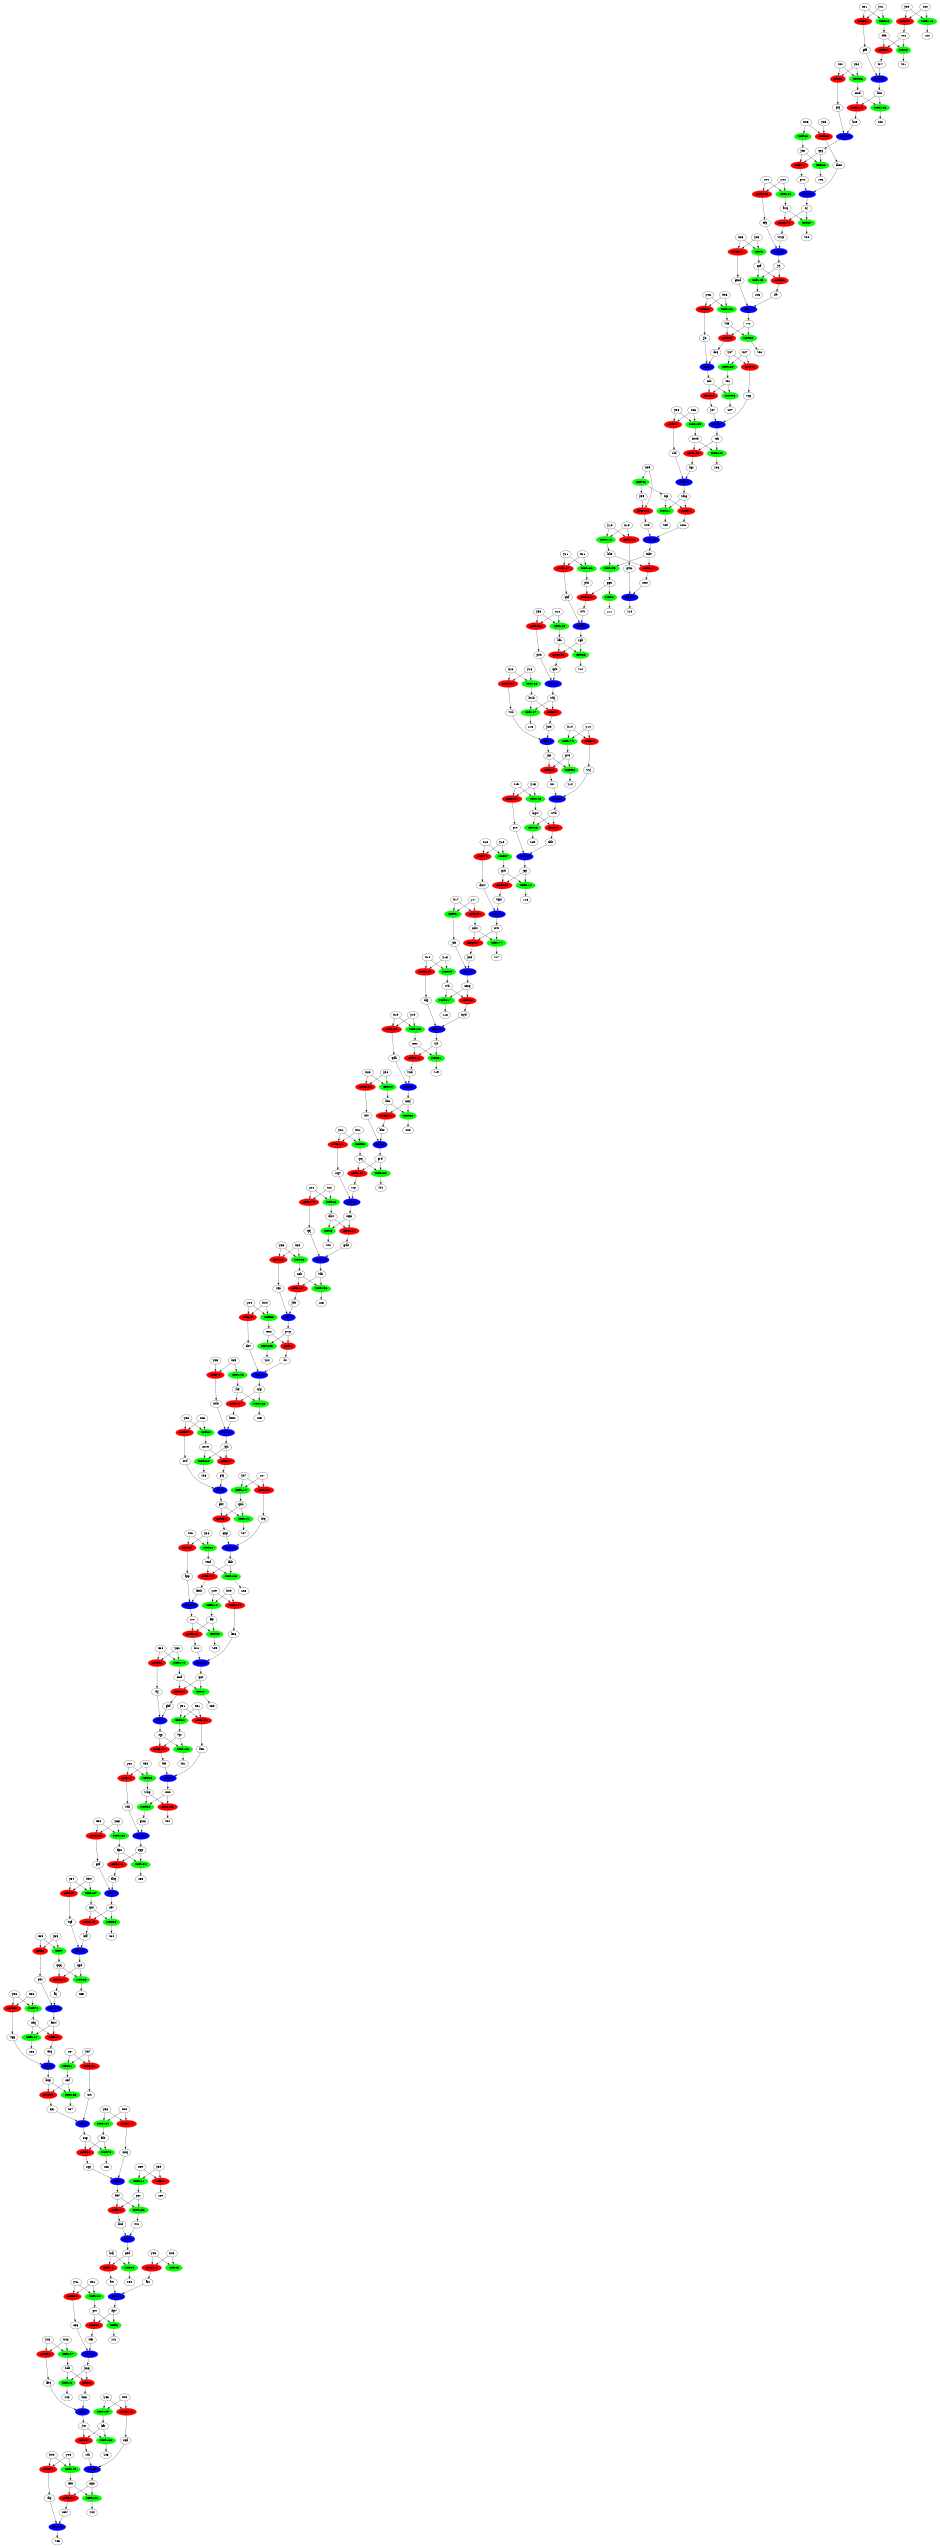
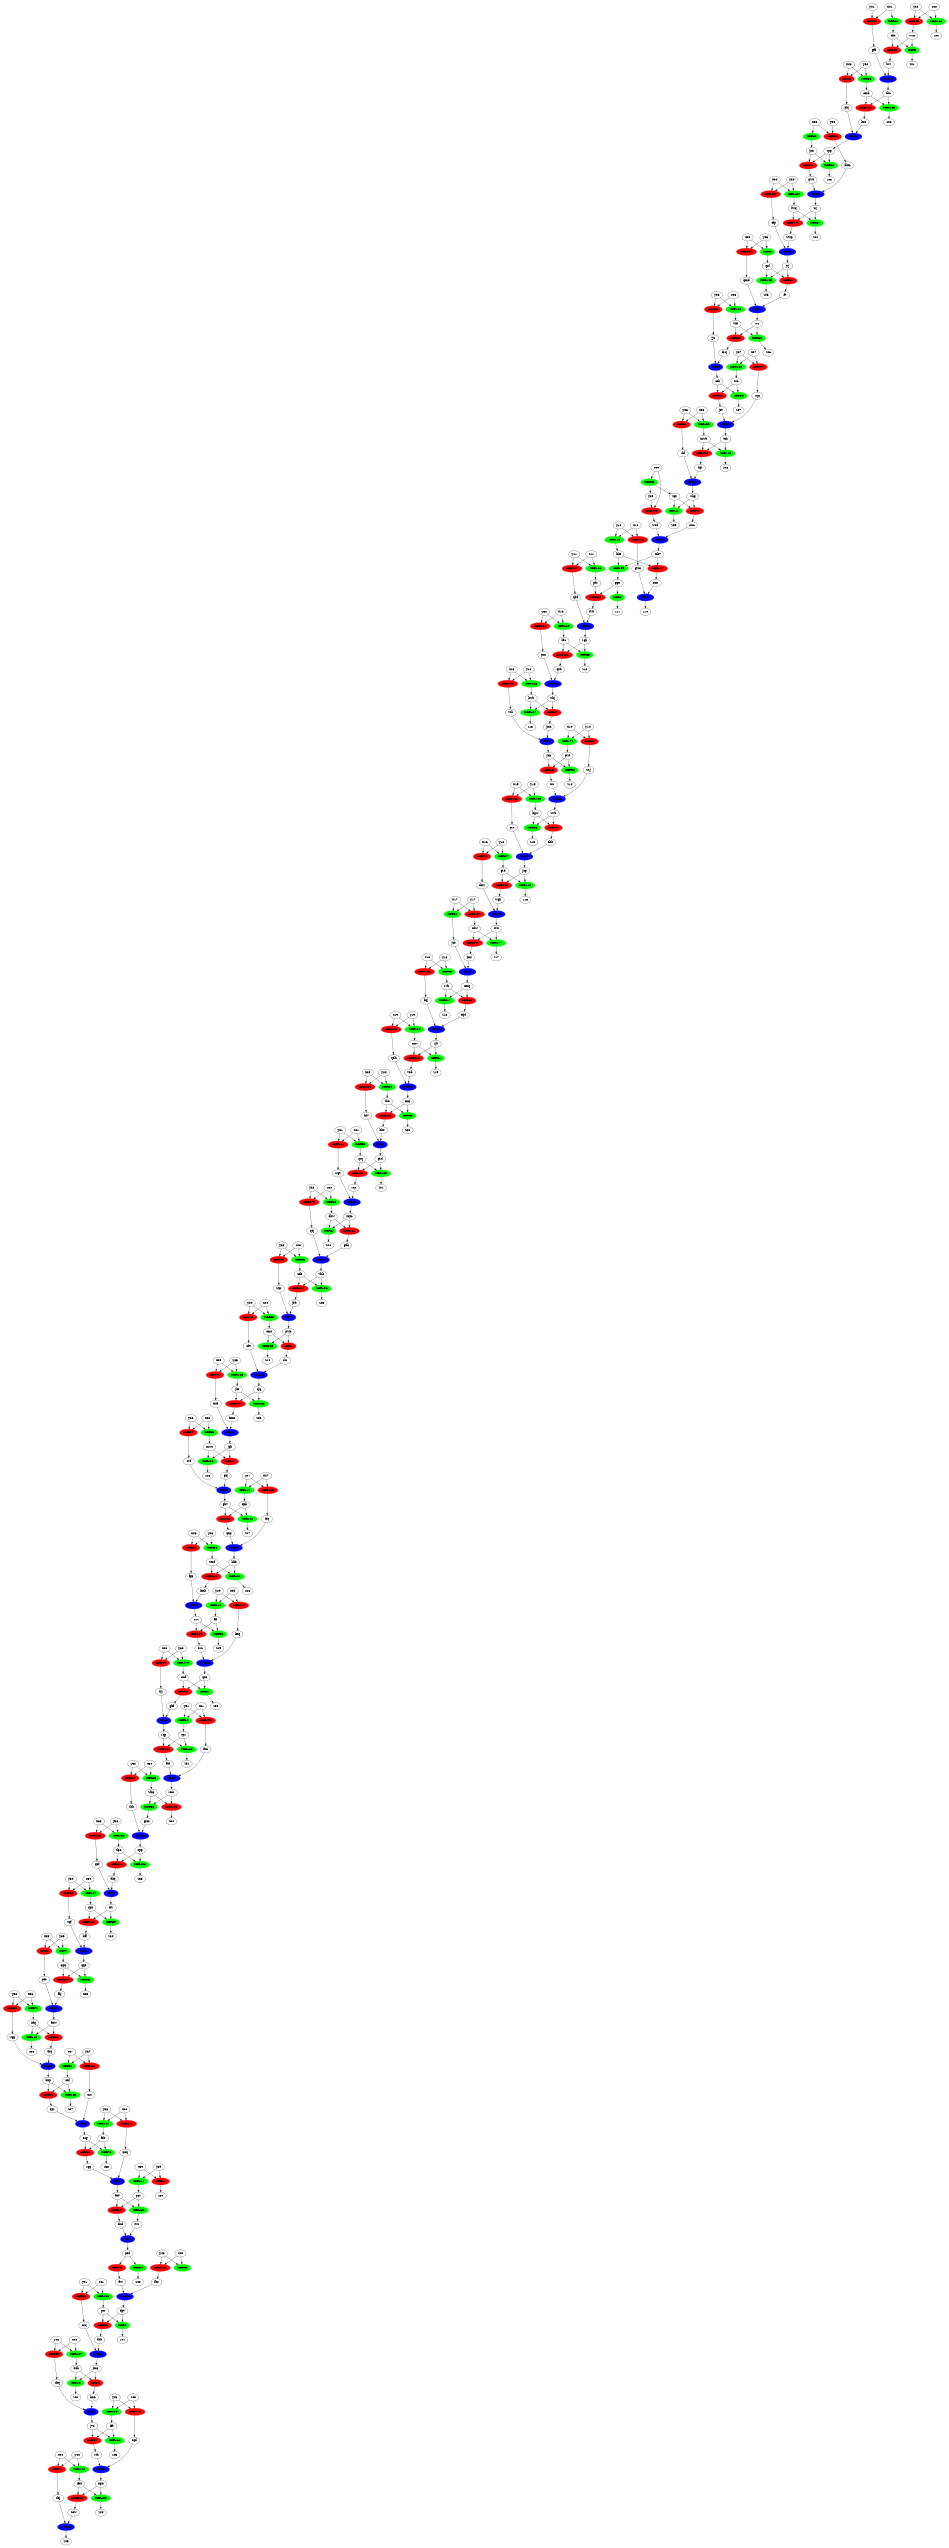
edge "y01" -> "XOR28": removed
edge "y25" -> "XOR146": added
node "hdj": removed
